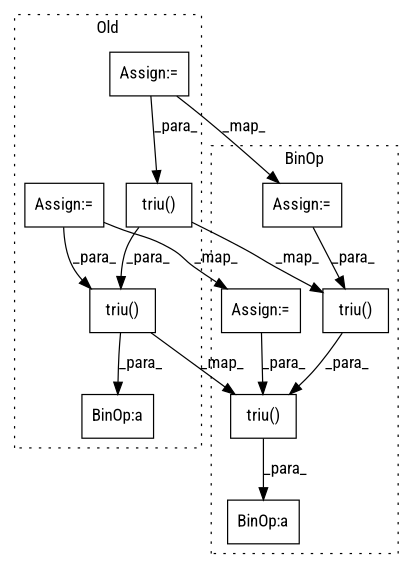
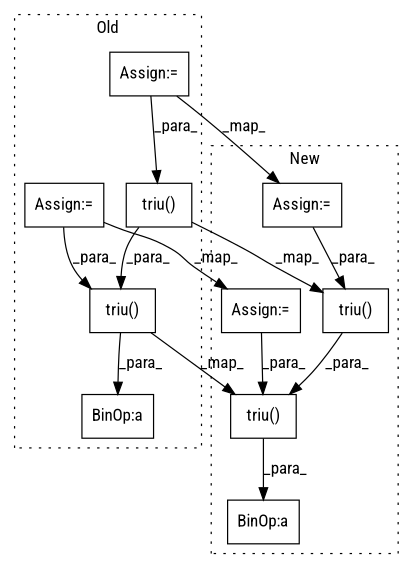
cluster "BinOp": label "BinOp" -> "New"
